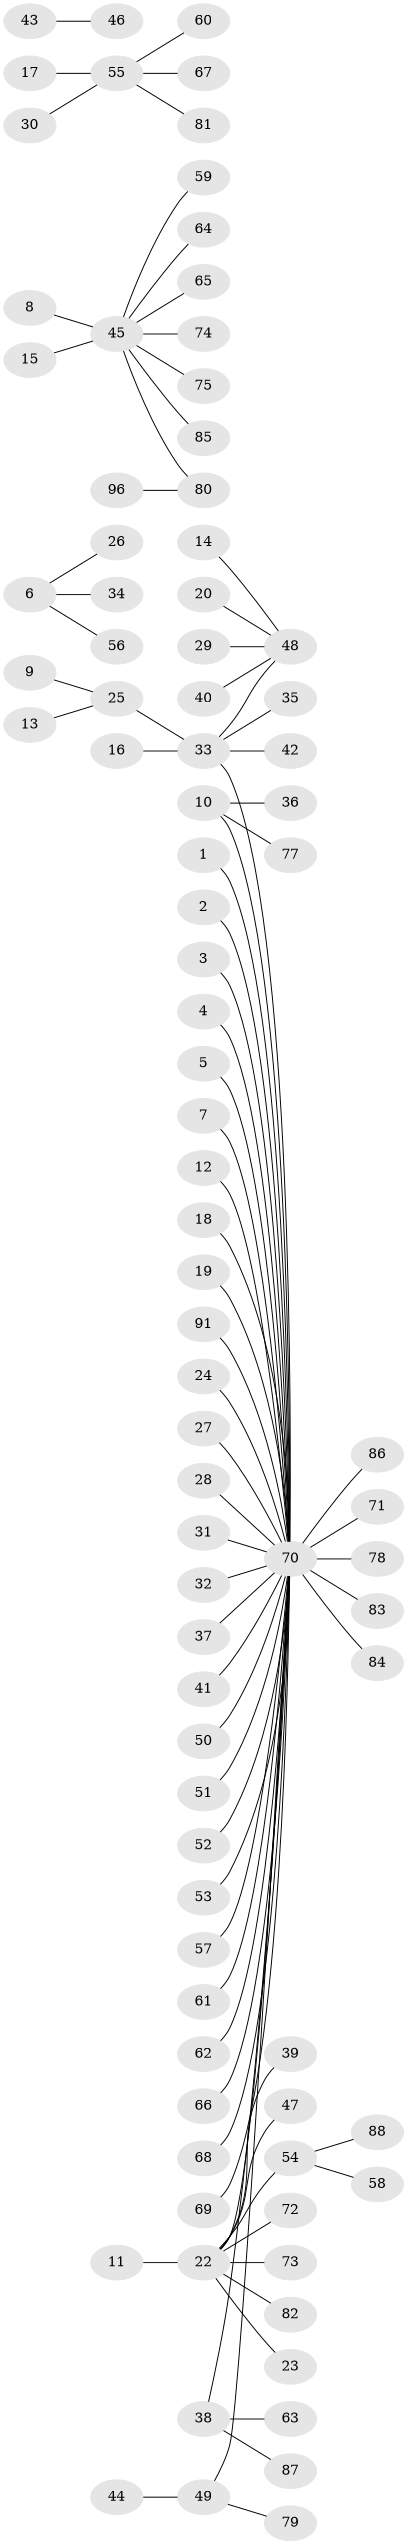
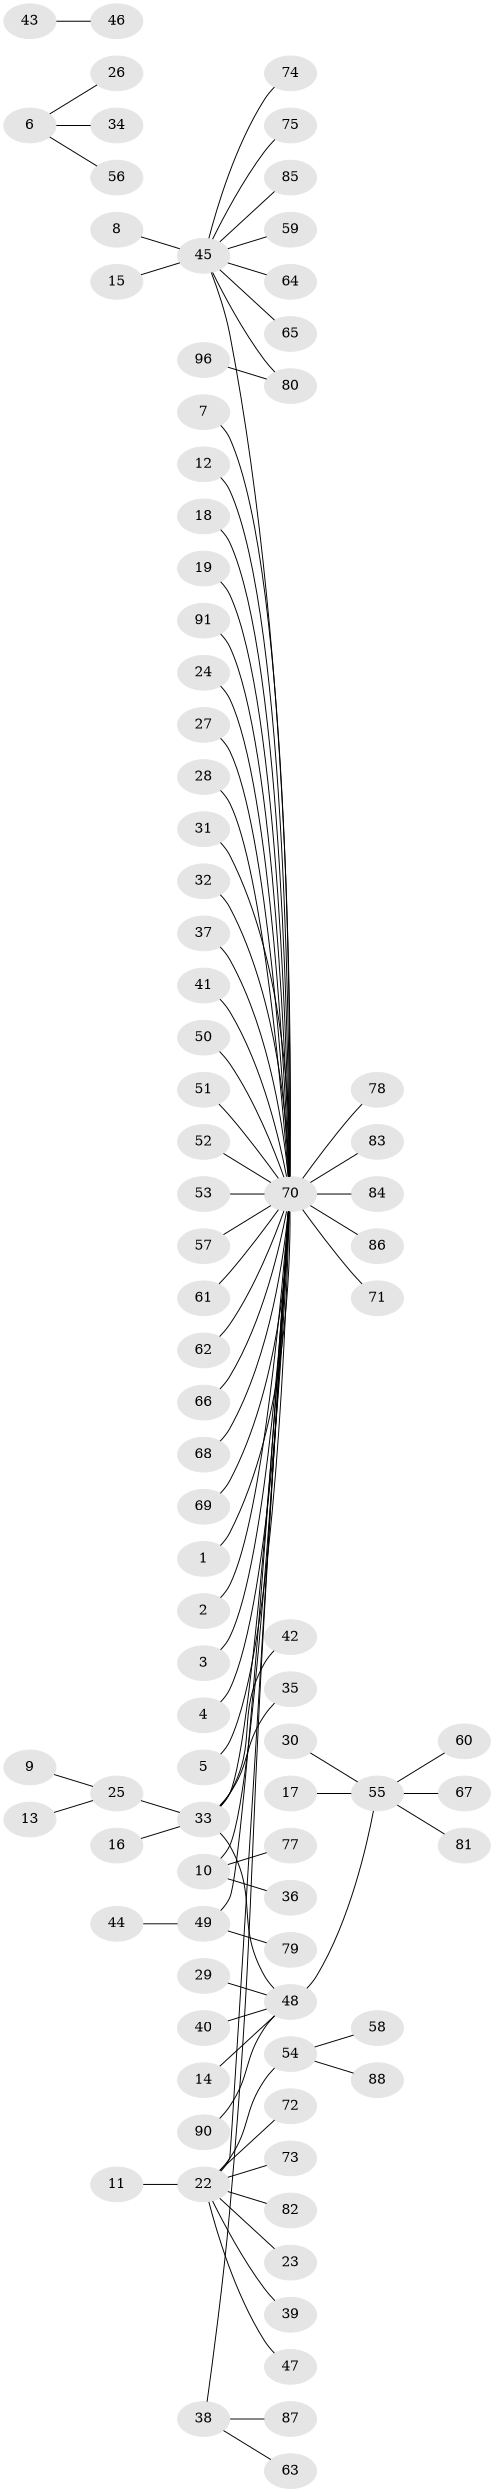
edge "45" -- "70": added
node "20": label "20" -> "90"
edge "55" -- "48": added
